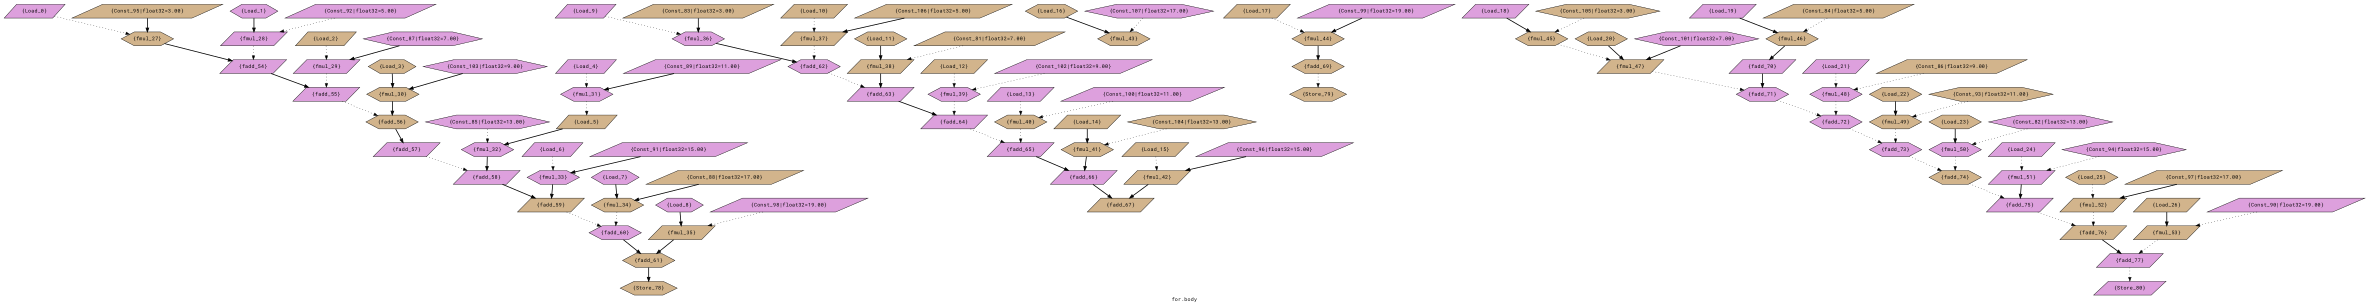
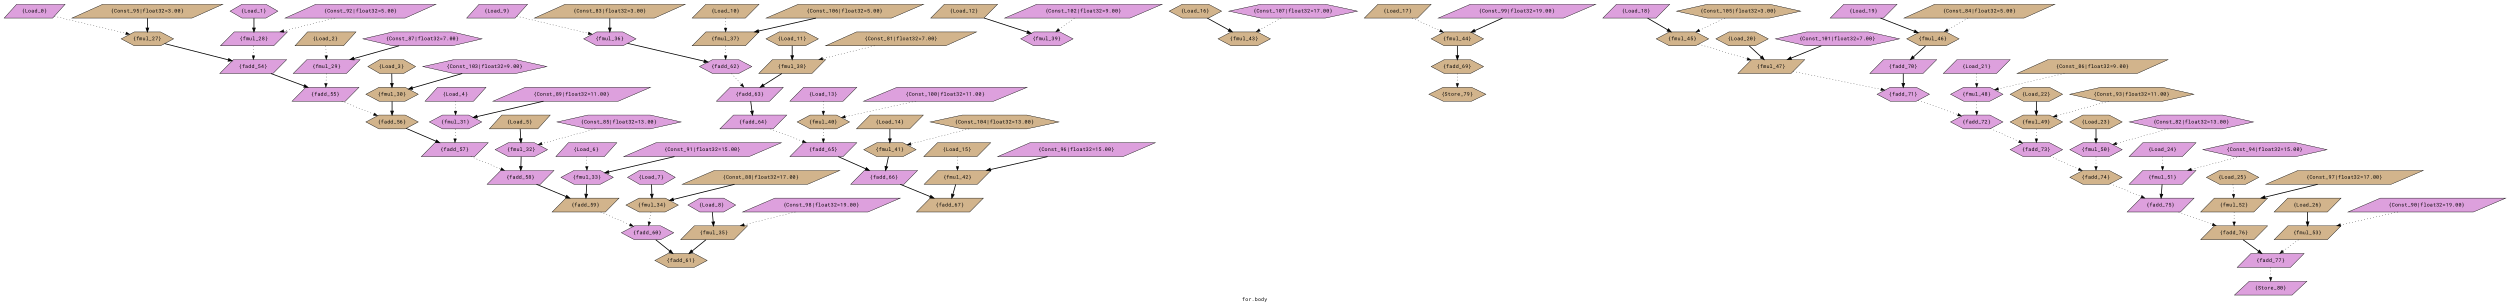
edge "{Load_12}" -> "{fmul_39}": style dotted -> bold
edge "{fmul_31}" -> "{Load_5}": now "{fmul_31}" -> "{fadd_57}"
edge "{fmul_39}" -> "{fadd_64}": removed
node "{Store_78}": removed
